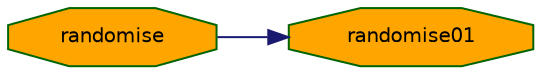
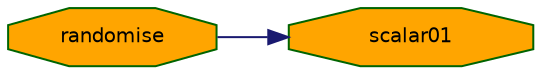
node "randomise01": label "randomise01" -> "scalar01"
